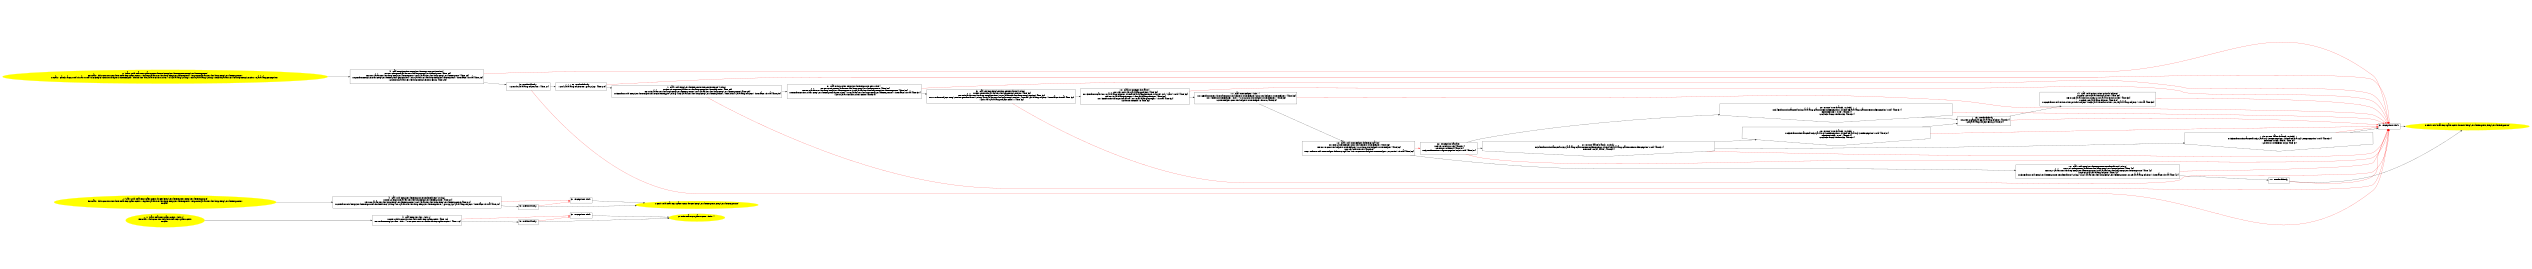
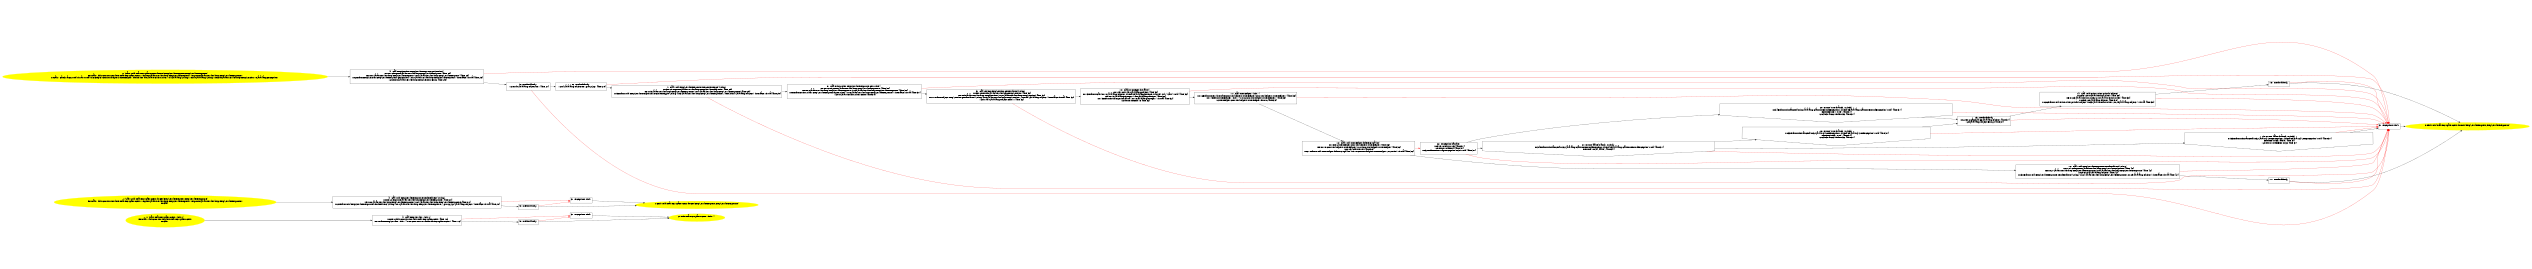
node "15:  method_body": added
